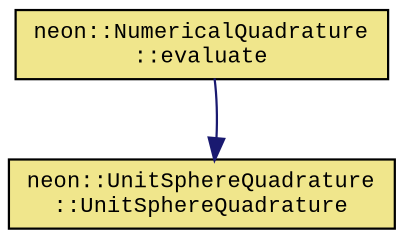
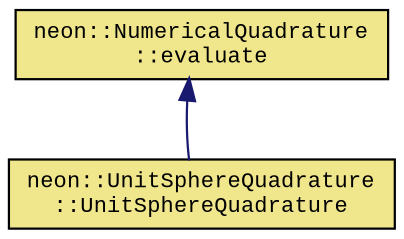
edge "neon::NumericalQuadrature ::evaluate" -> "neon::UnitSphereQuadrature ::UnitSphereQuadrature": reversed
